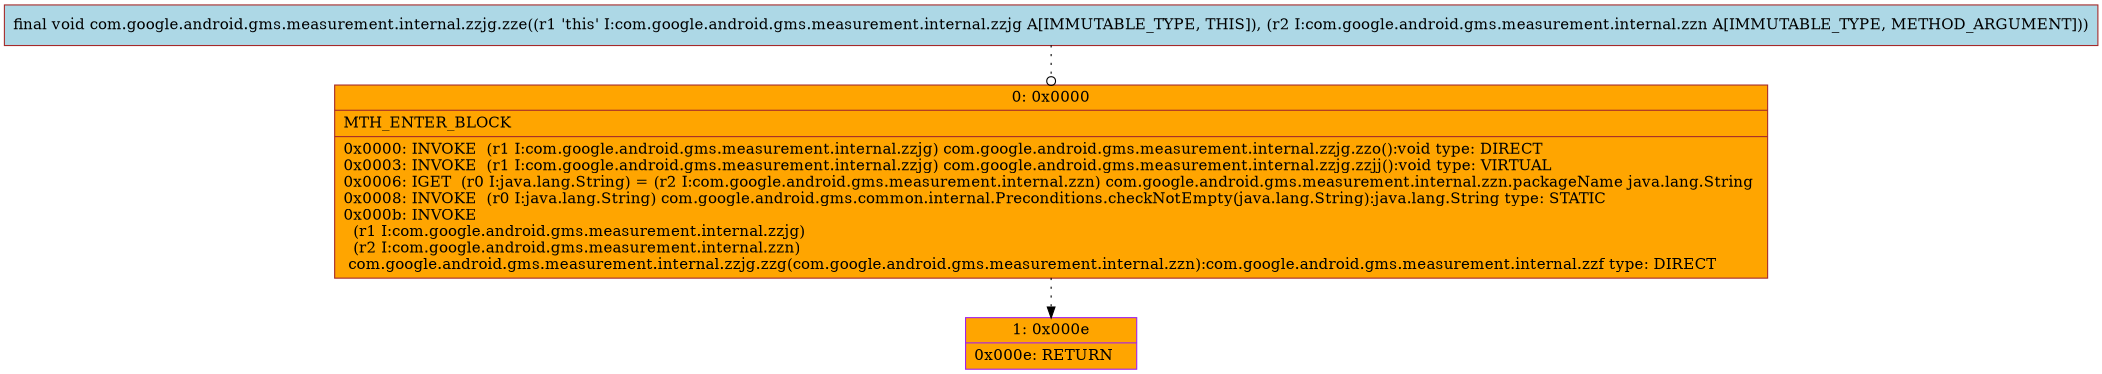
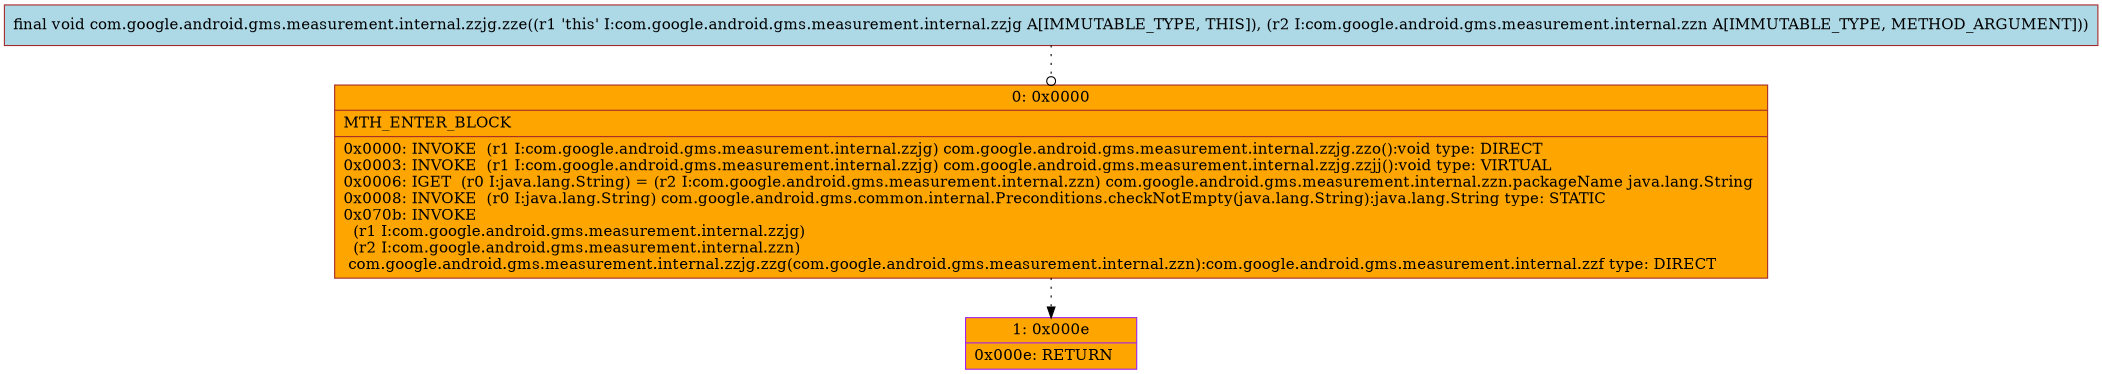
node "0: 0x0000": text "0x000b: INVOKE" -> "0x070b: INVOKE"
